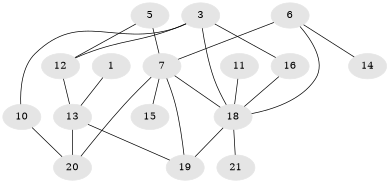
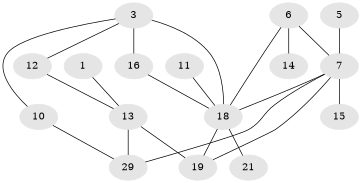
edge "5" -- "12": removed
node "20": label "20" -> "29"
